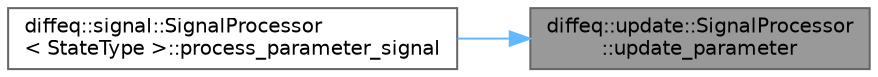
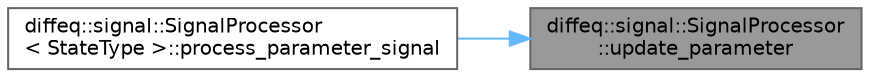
node "diffeq::update::SignalProcessor ::update_parameter": label "diffeq::update::SignalProcessor ::update_parameter" -> "diffeq::signal::SignalProcessor ::update_parameter"
